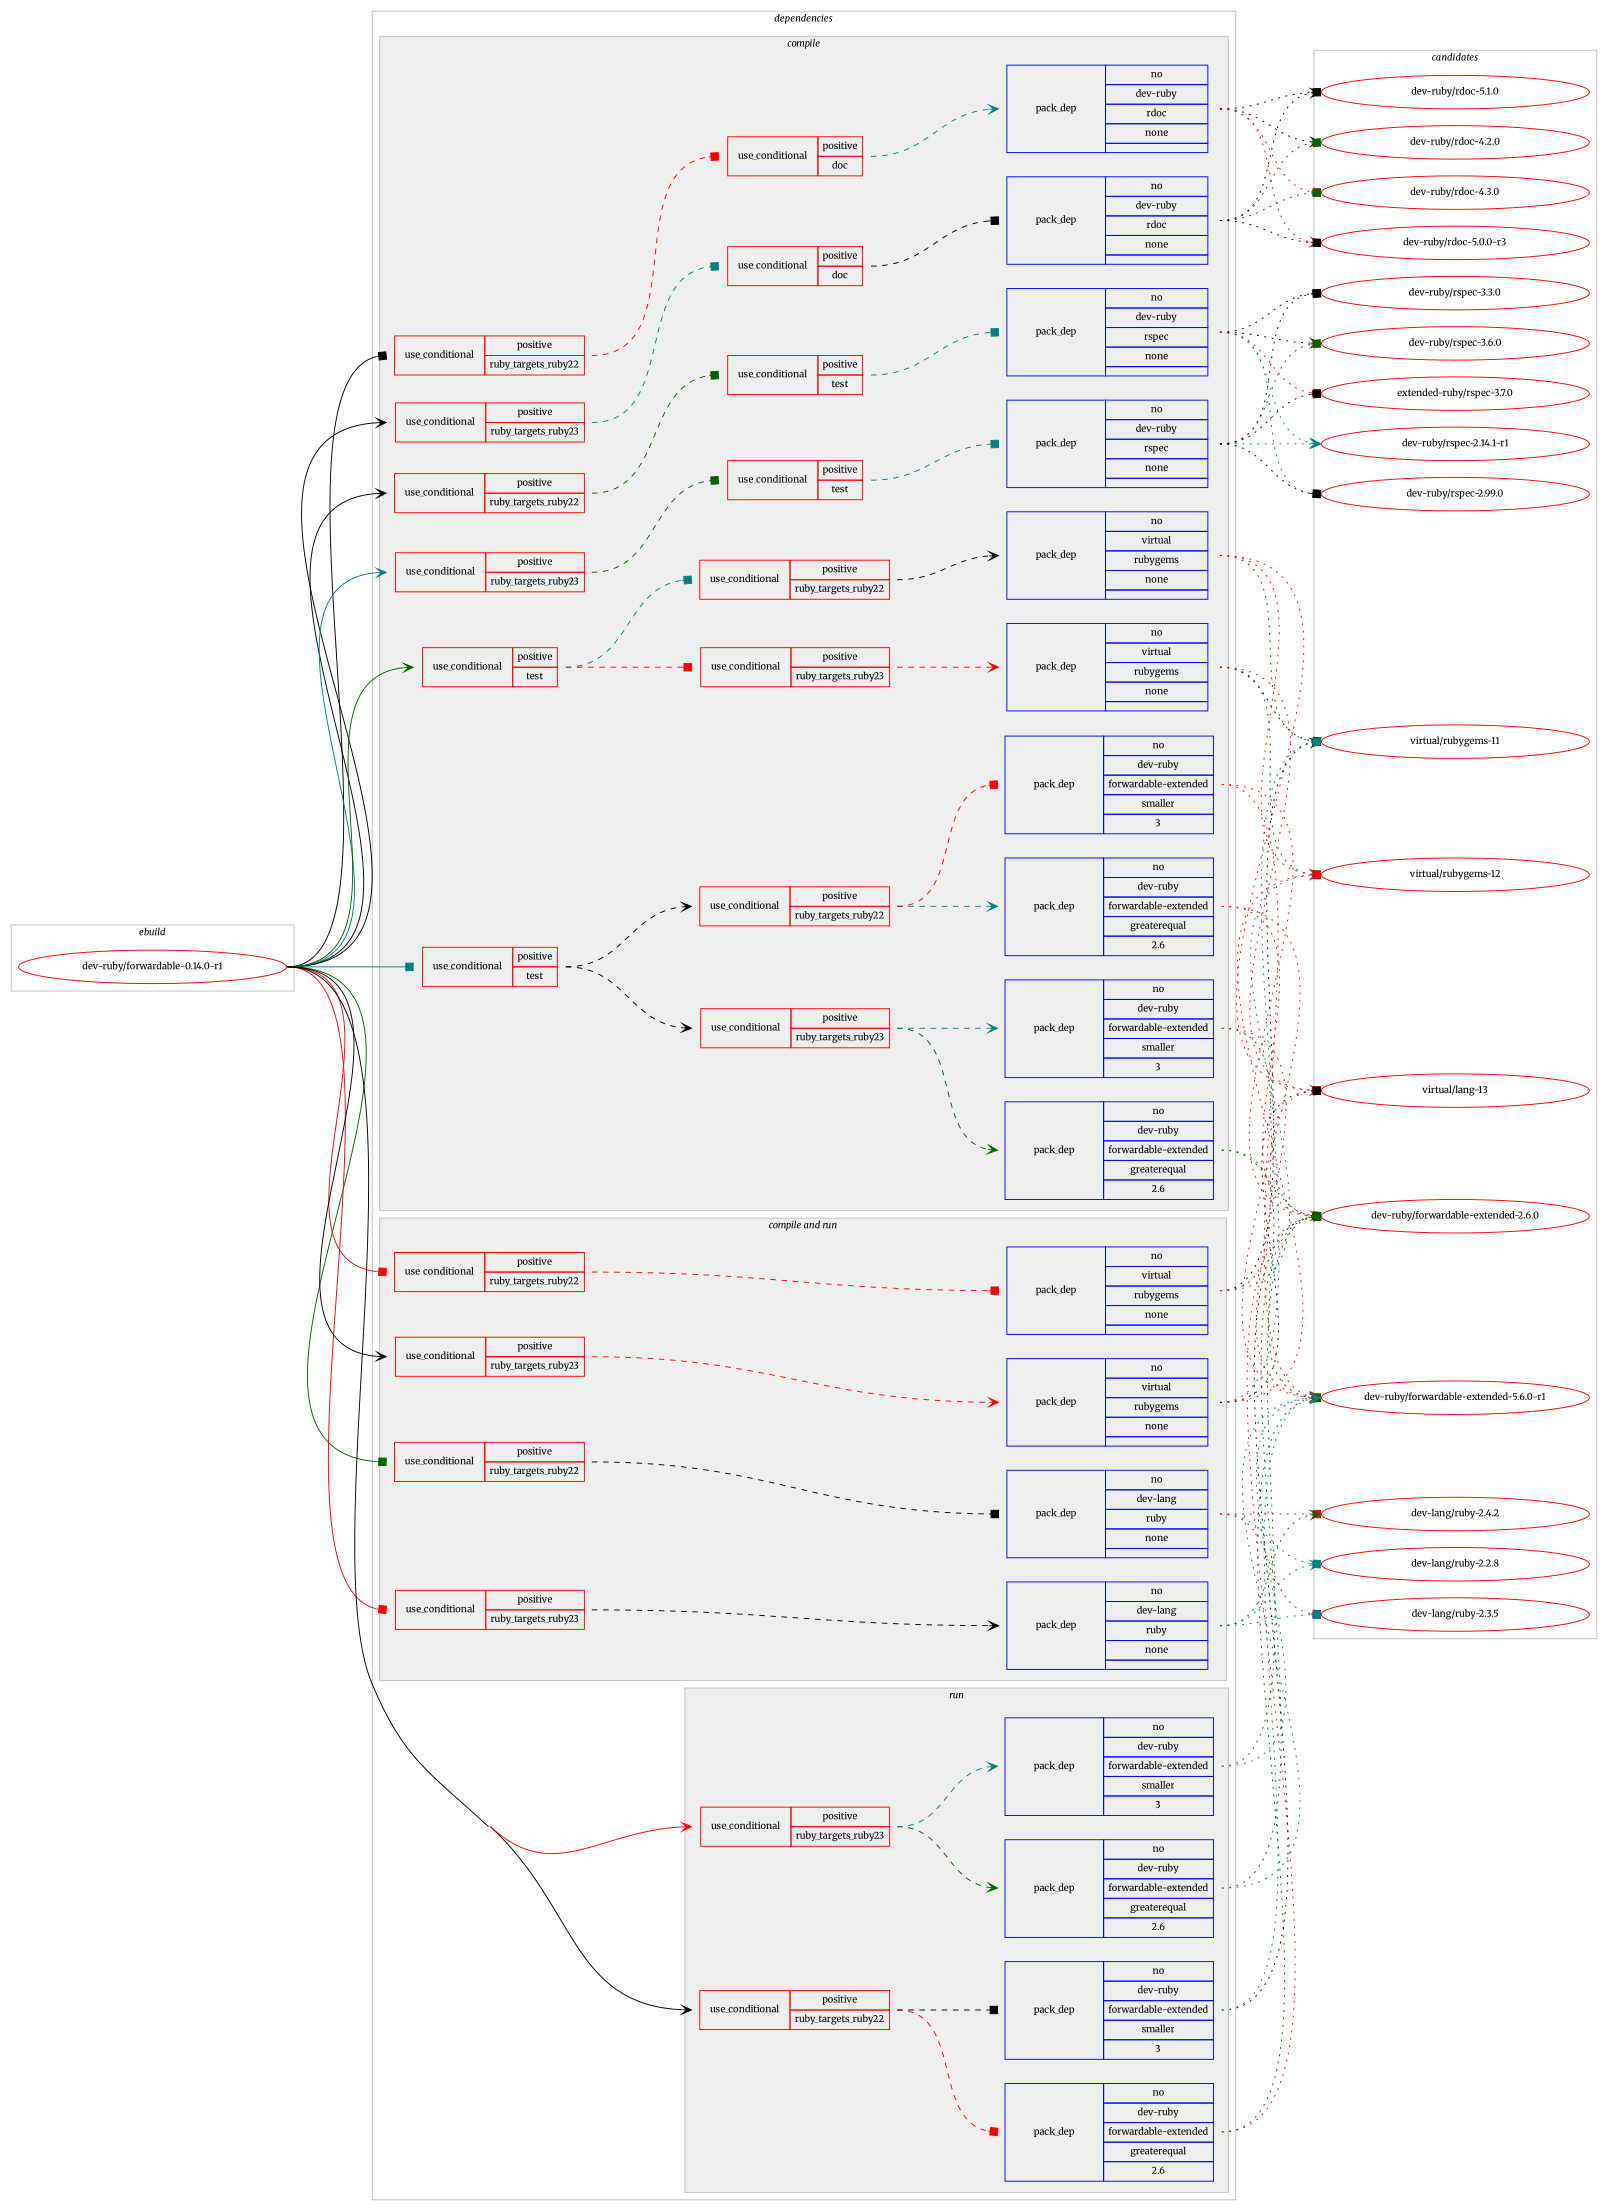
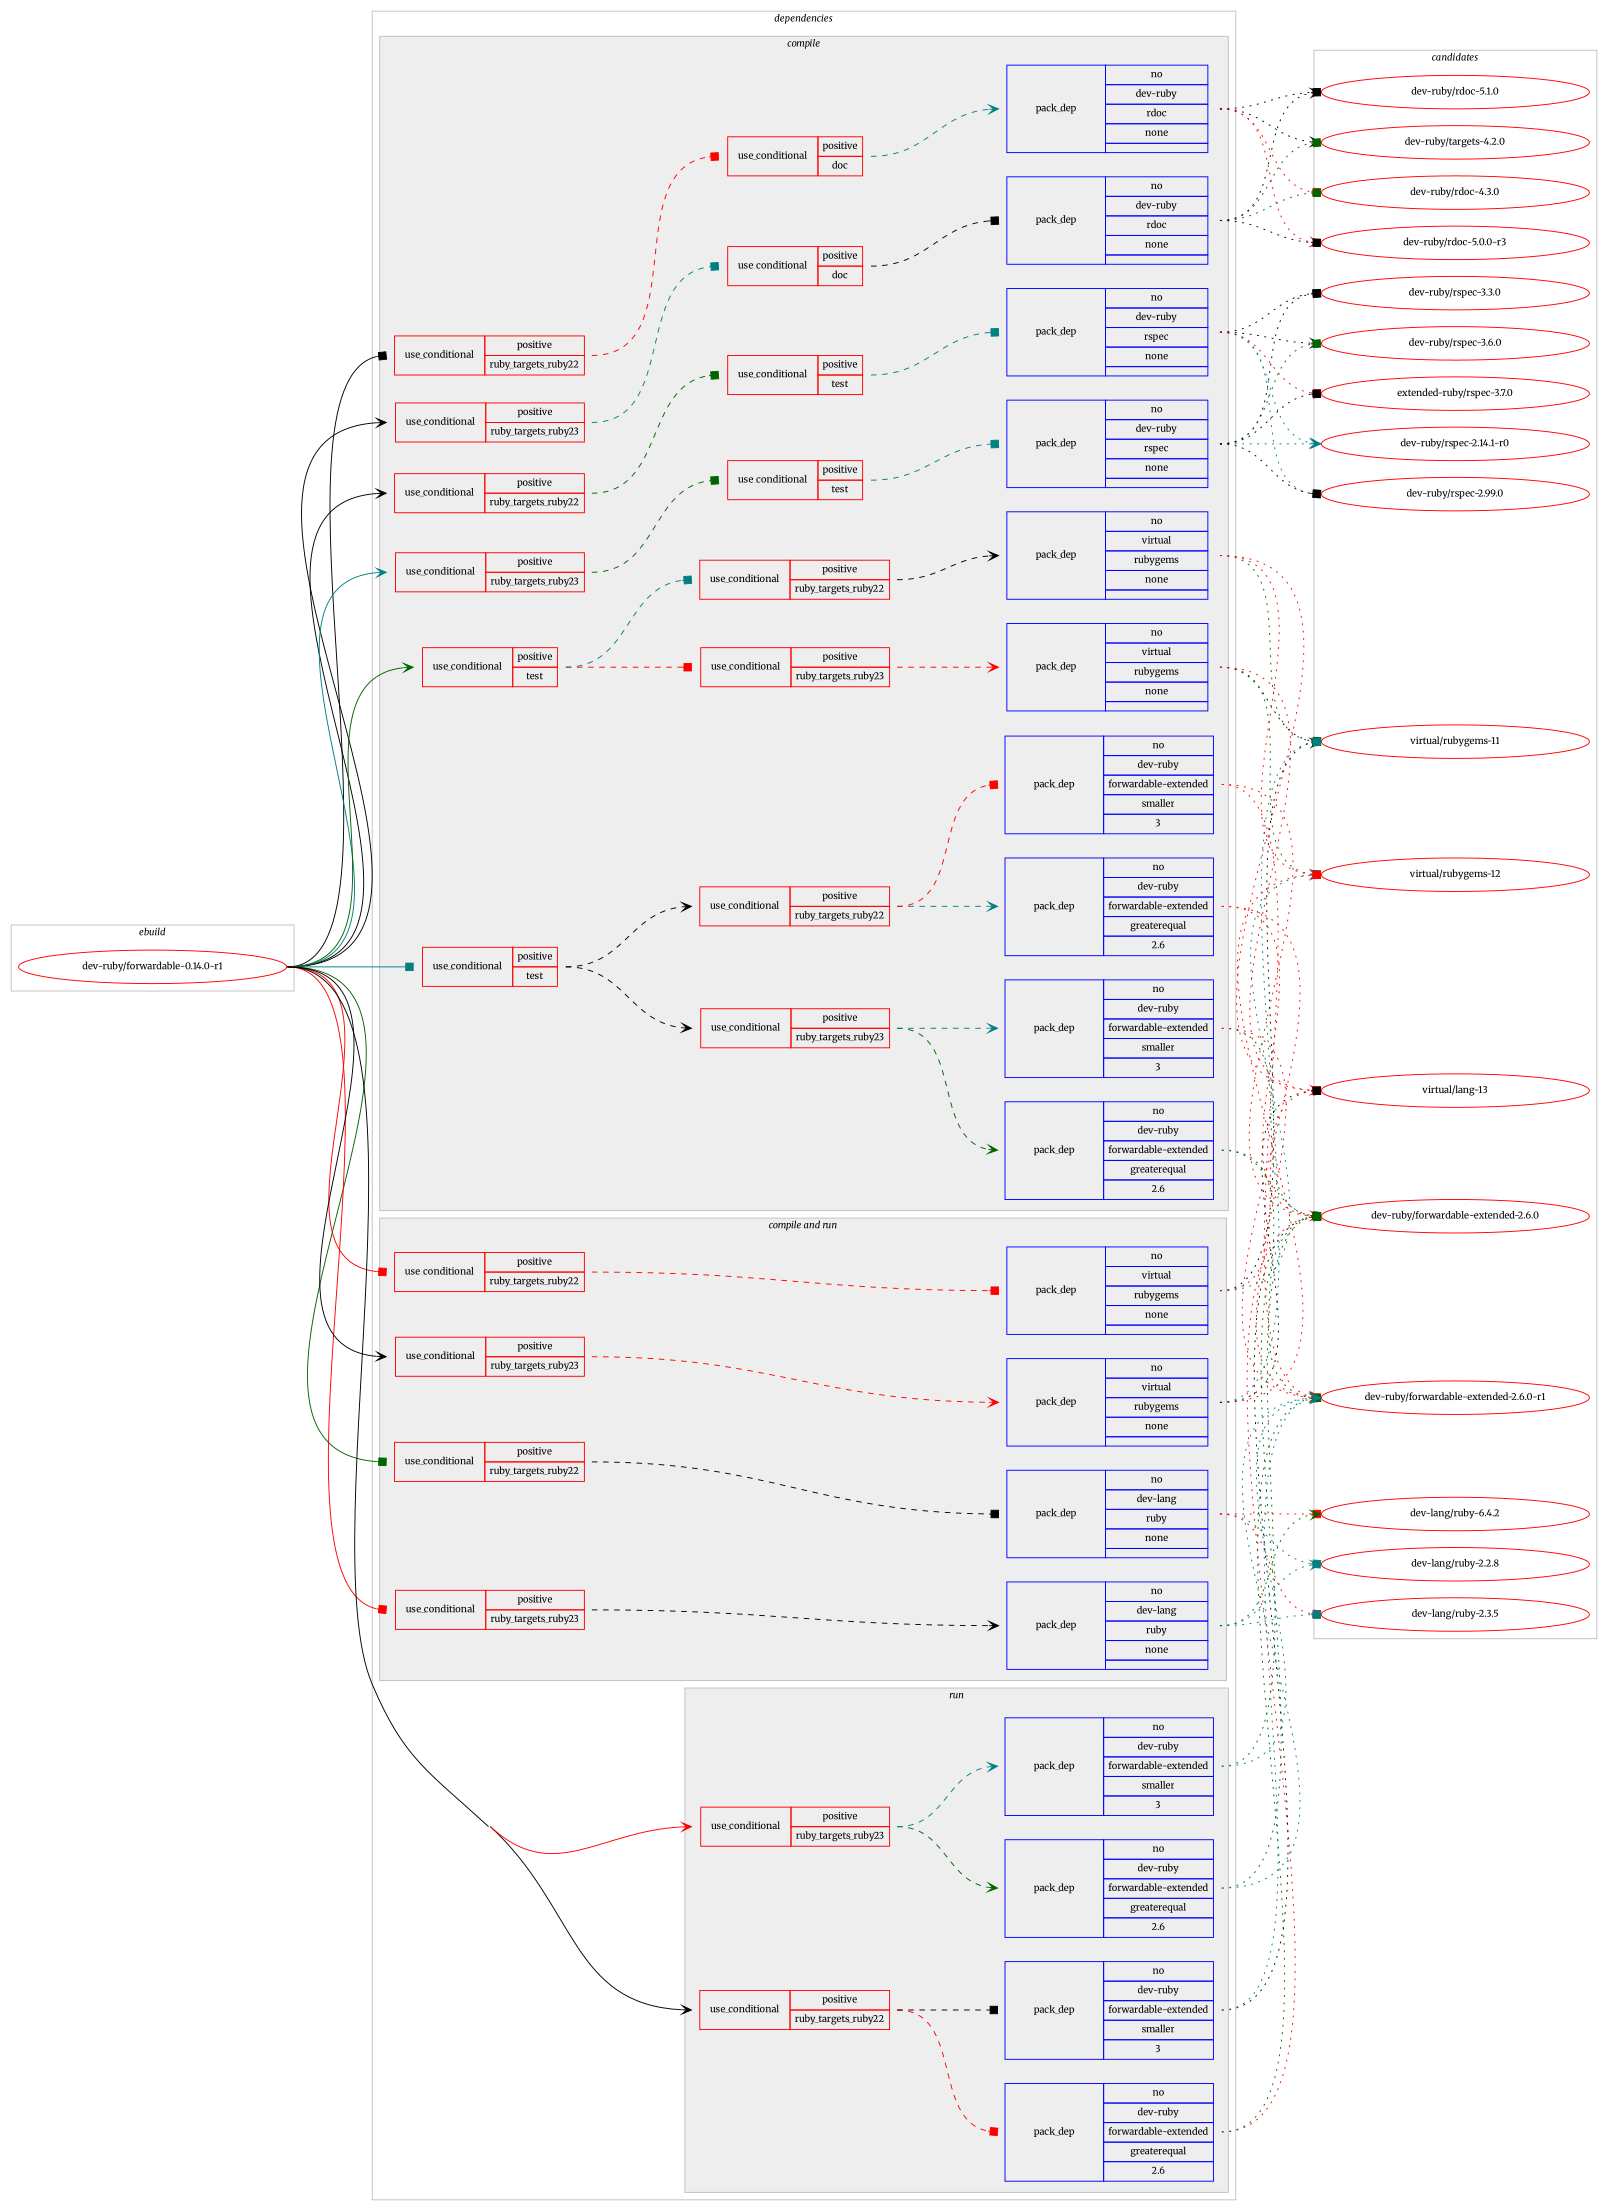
node "dev-ruby/rdoc-4.2.0": label "dev-ruby/rdoc-4.2.0" -> "dev-ruby/targets-4.2.0"
node "dev-ruby/rspec-2.14.1-r1": label "dev-ruby/rspec-2.14.1-r1" -> "dev-ruby/rspec-2.14.1-r0"
node "dev-ruby/forwardable-extended-5.6.0-r1": label "dev-ruby/forwardable-extended-5.6.0-r1" -> "dev-ruby/forwardable-extended-2.6.0-r1"
node "dev-lang/ruby-2.4.2": label "dev-lang/ruby-2.4.2" -> "dev-lang/ruby-6.4.2"
